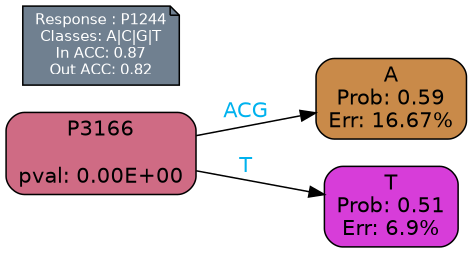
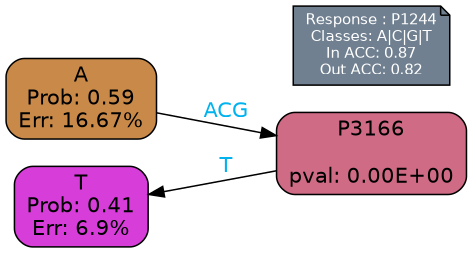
edge "P3166 pval: 0.00E+00" -> "A Prob: 0.59 Err: 16.67%": reversed
node "T Prob: 0.51 Err: 6.9%": label "T Prob: 0.51 Err: 6.9%" -> "T Prob: 0.41 Err: 6.9%"
